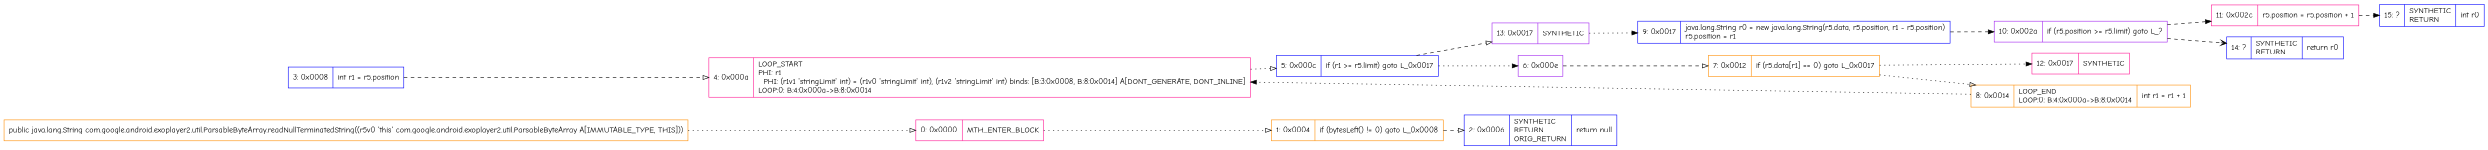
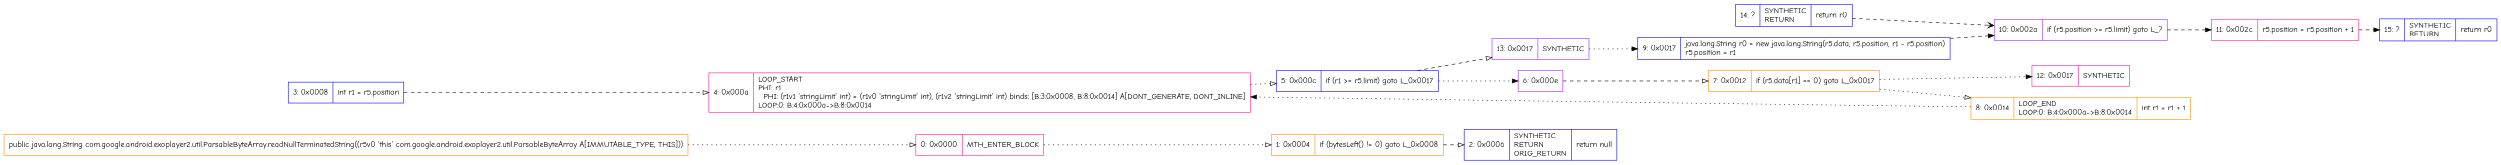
node "15: ?": text "int r0" -> "return r0"
edge "10: 0x002a" -> "14: ?": reversed
